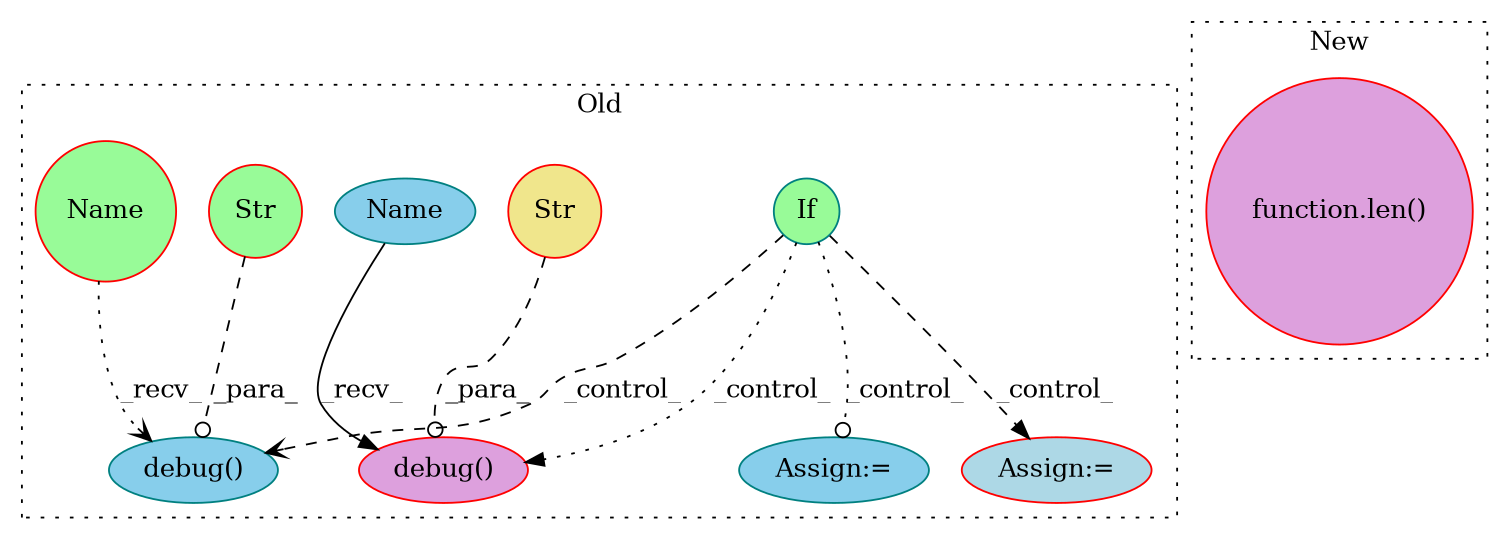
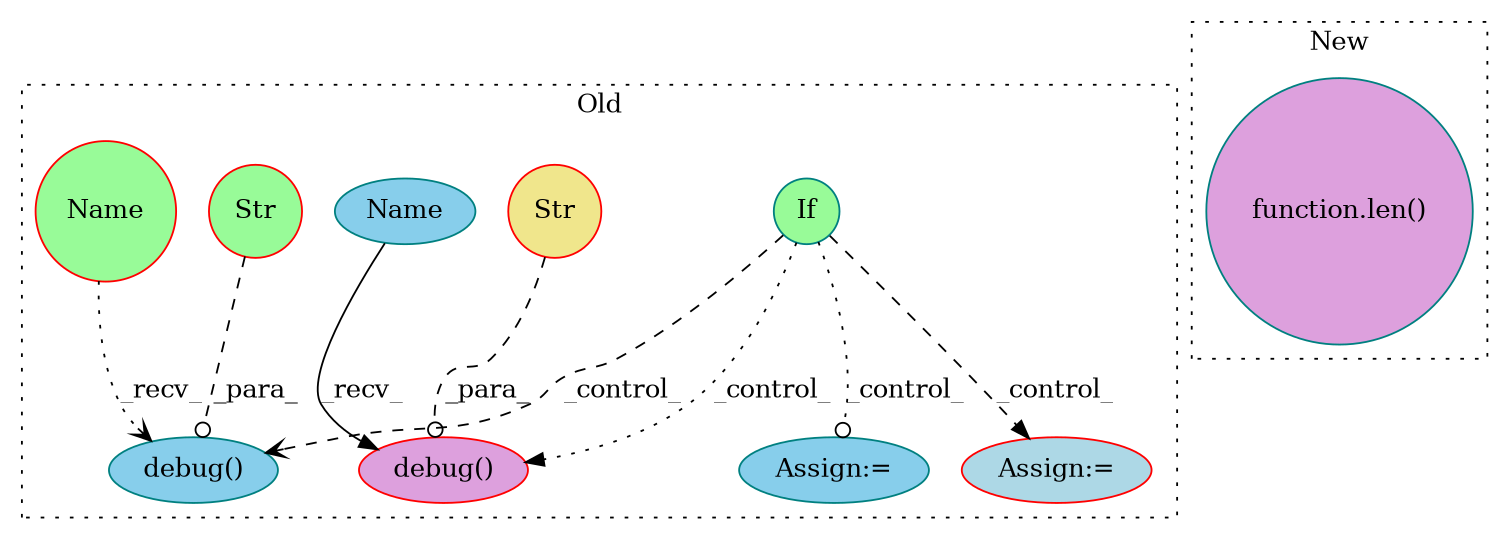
node "function.len()": color red -> teal
